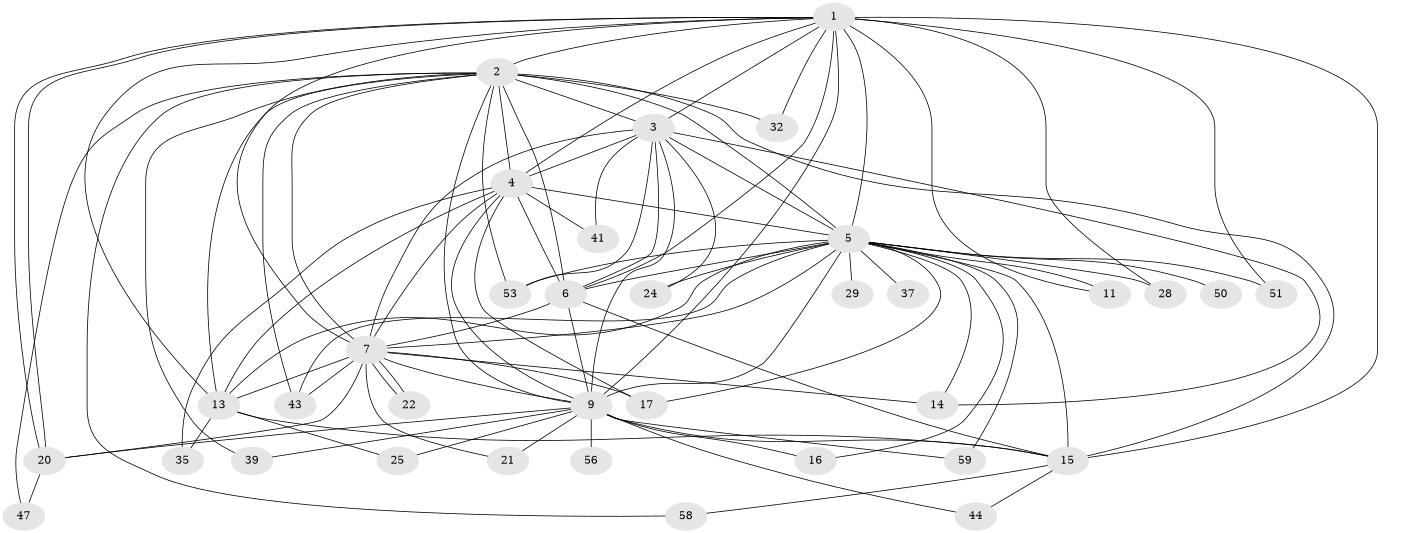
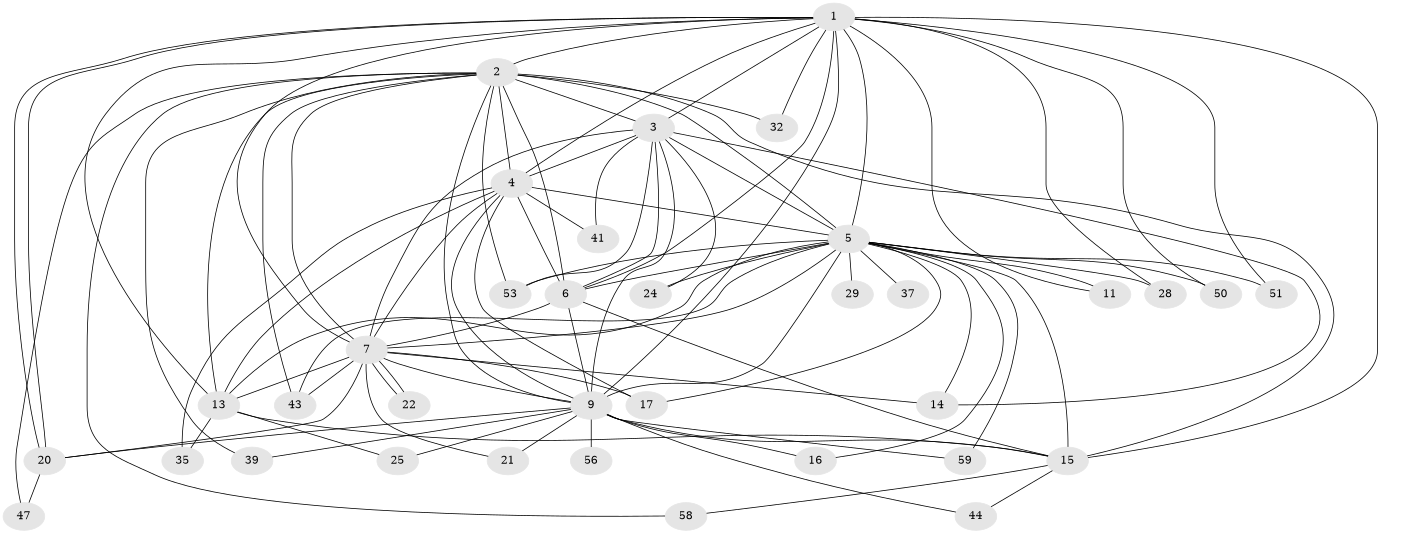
edge "1" -- "50": added
